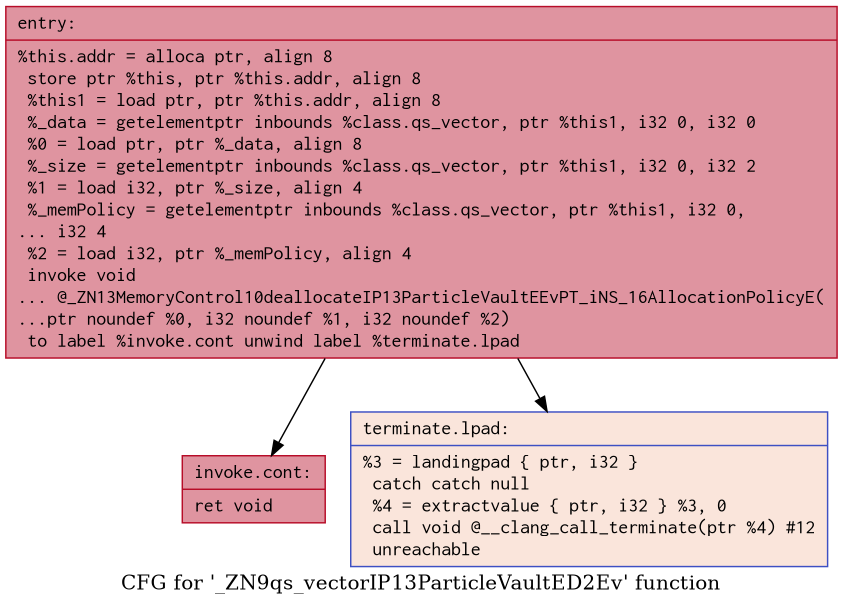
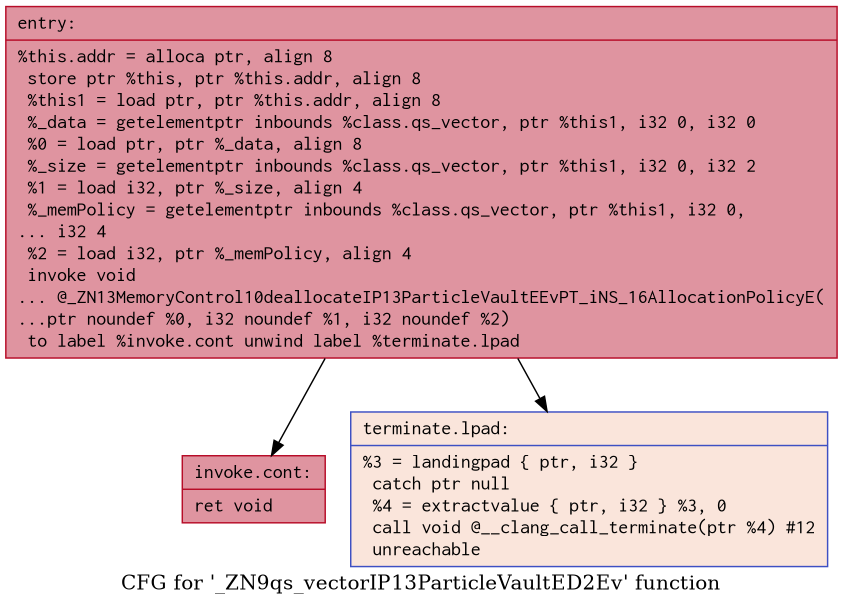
node "terminate.lpad:": text "catch catch null" -> "catch ptr null"
